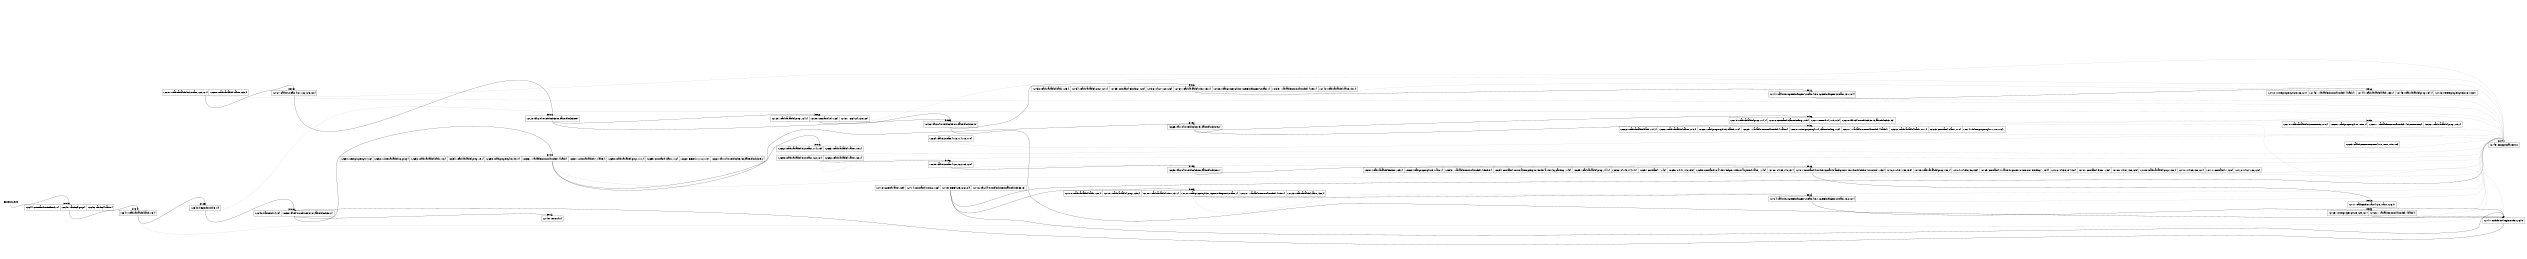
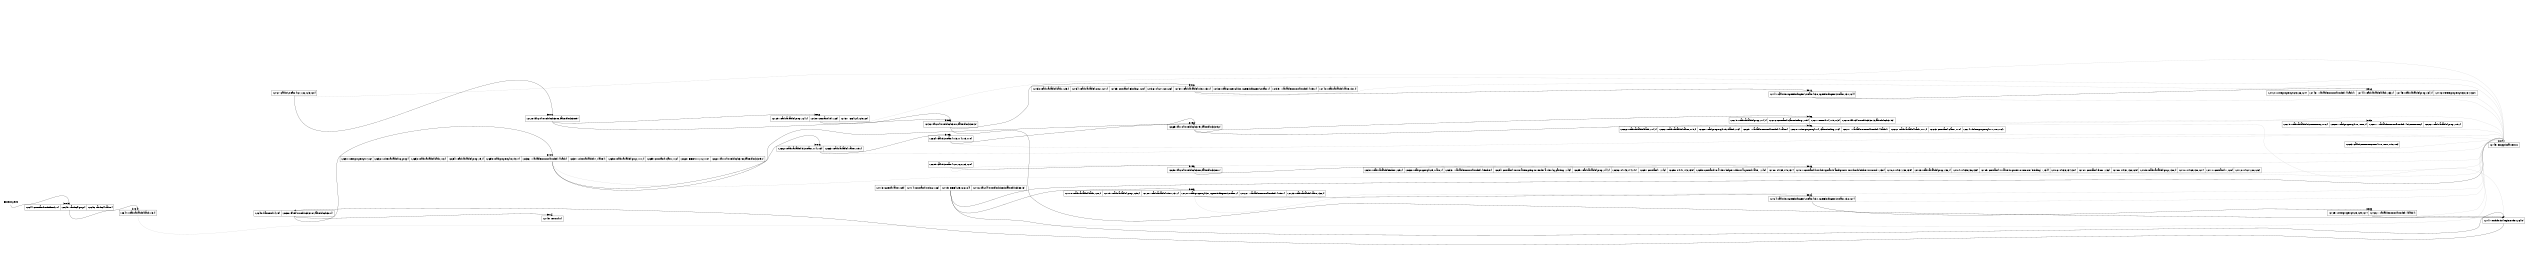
node "12687: read-variable['isStream',v22,v21]": removed
edge "12664: call-isStream [v13,v14,v15,v10]" -> "12665: if[v10](true-block:3791,false-block:3792)": added
edge "12662: read-variable['isStream',v14,v13]" -> "12664: call-isStream [v13,v14,v15,v10]": added
node "12685: read-variable['isStream',v22,v21]": removed
node "12717: call-Ember.warn [v25,'warn',v26,-]*": removed
node "12648: begin-for-in[v3,v4]": removed
